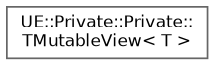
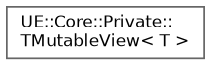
node "UE::Private::Private:: TMutableView< T >": label "UE::Private::Private:: TMutableView< T >" -> "UE::Core::Private:: TMutableView< T >"
